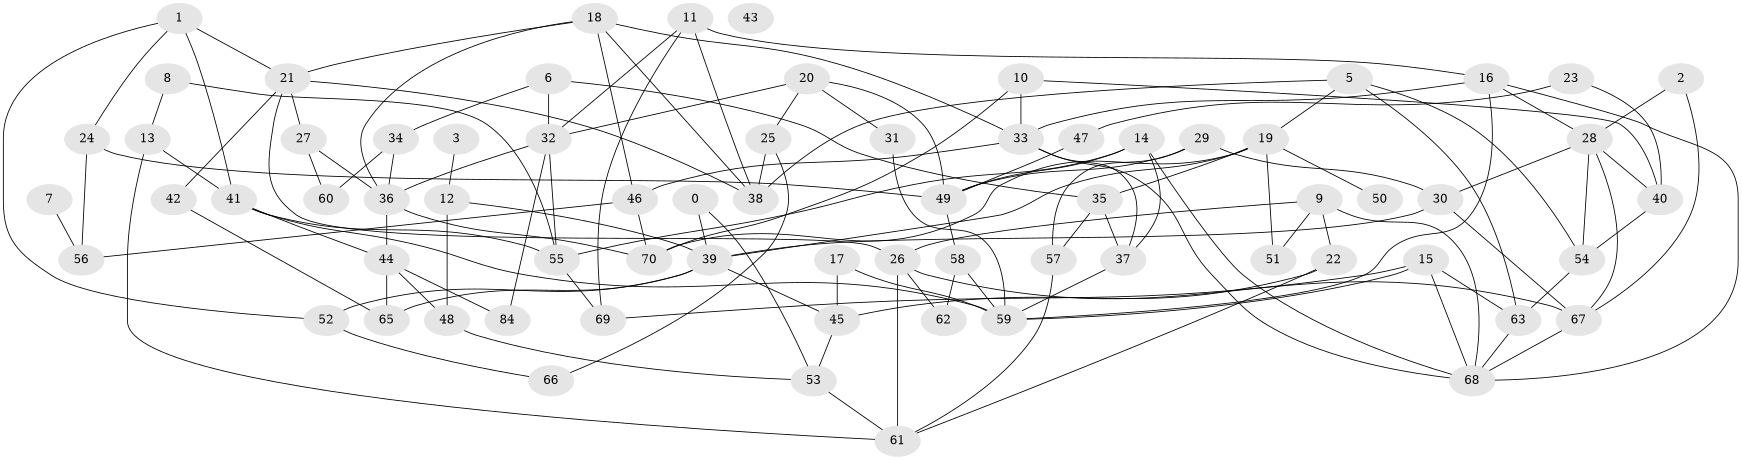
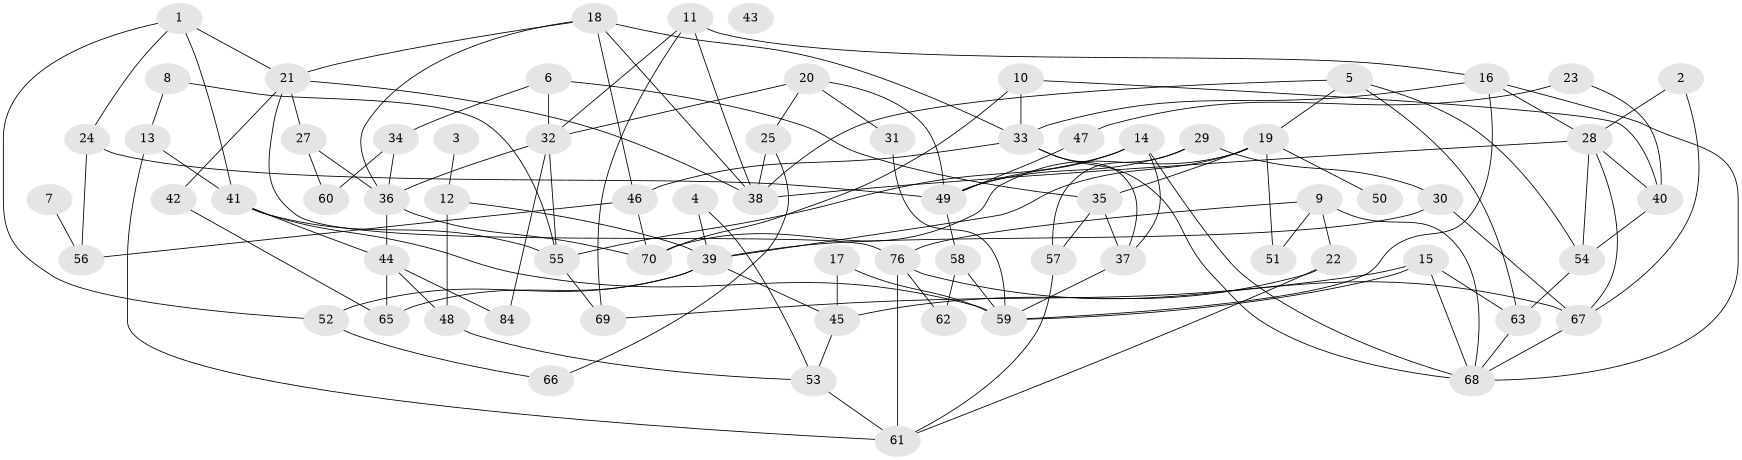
edge "28" -- "30": now "28" -- "38"
node "0": label "0" -> "4"
node "26": label "26" -> "76"
